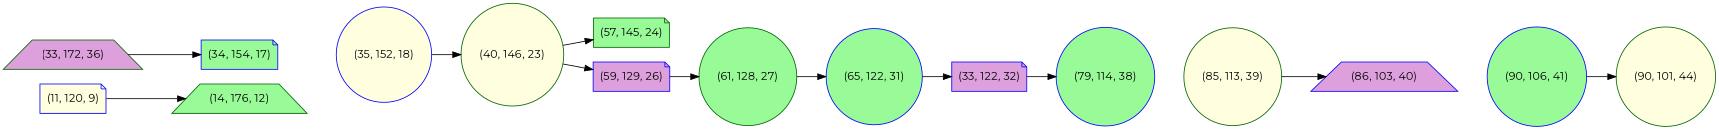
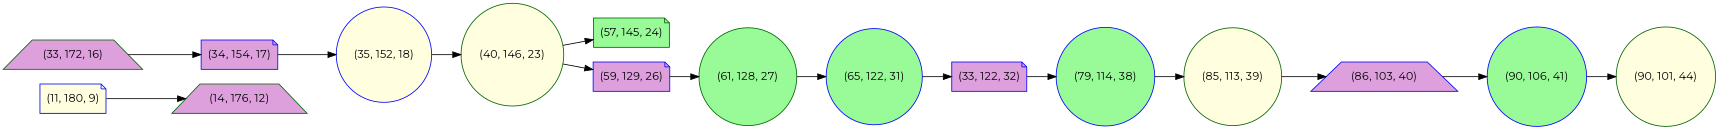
node "(33, 172, 36)": label "(33, 172, 36)" -> "(33, 172, 16)"
node "(34, 154, 17)": fillcolor palegreen -> plum
edge "(34, 154, 17)" -> "(35, 152, 18)": added
edge "(79, 114, 38)" -> "(85, 113, 39)": added
edge "(86, 103, 40)" -> "(90, 106, 41)": added
node "(11, 120, 9)": label "(11, 120, 9)" -> "(11, 180, 9)"
node "(14, 176, 12)": fillcolor palegreen -> plum
